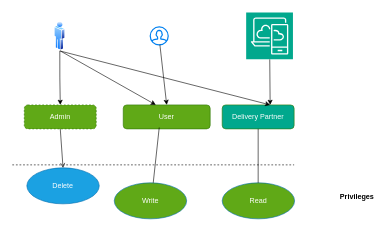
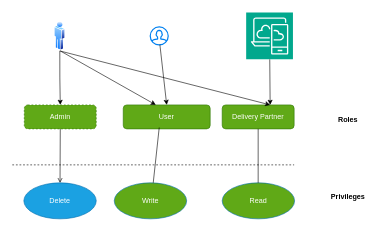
node "Delivery Partner": fillcolor #01a88d -> #60a917
node "Roles": added
node "Delete": moved (63, 186) -> (60, 201)
node "Privileges": moved (357, 197) -> (348, 197)
